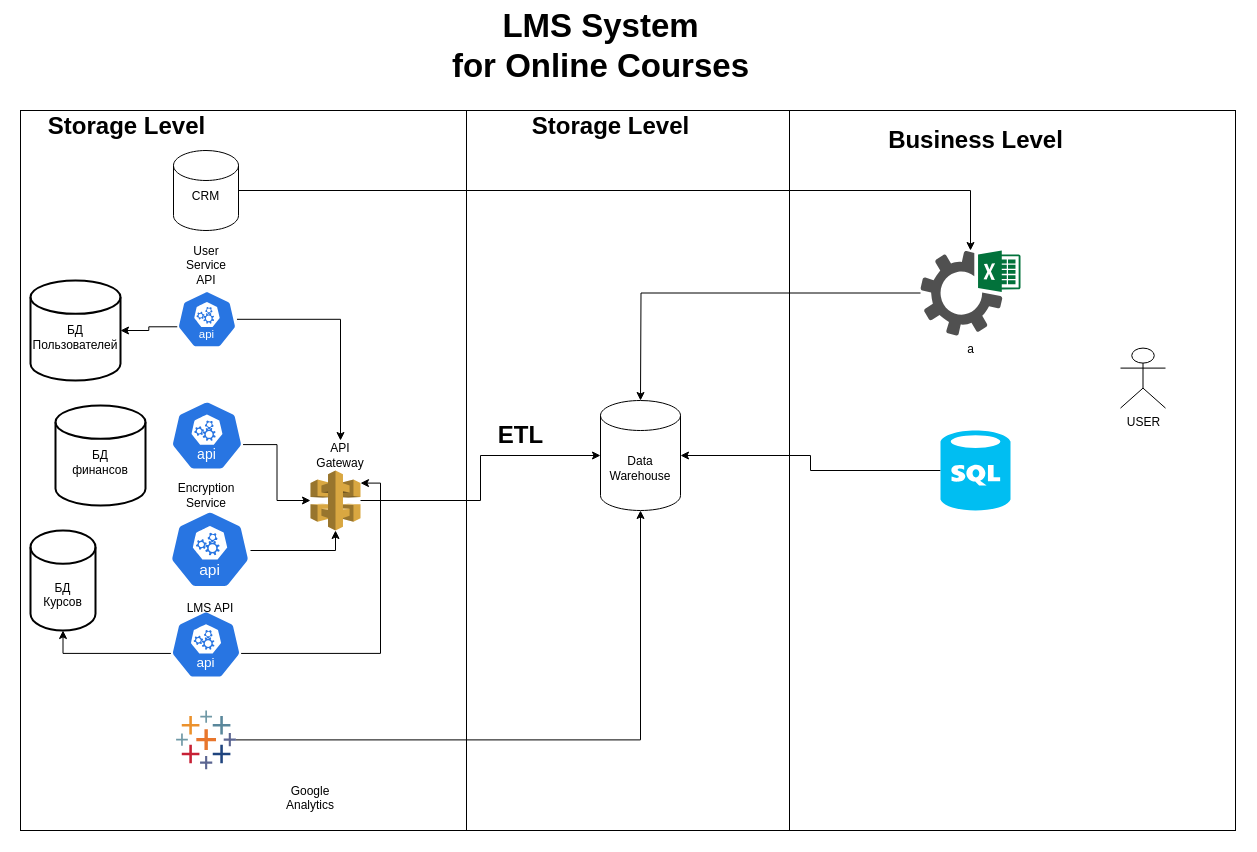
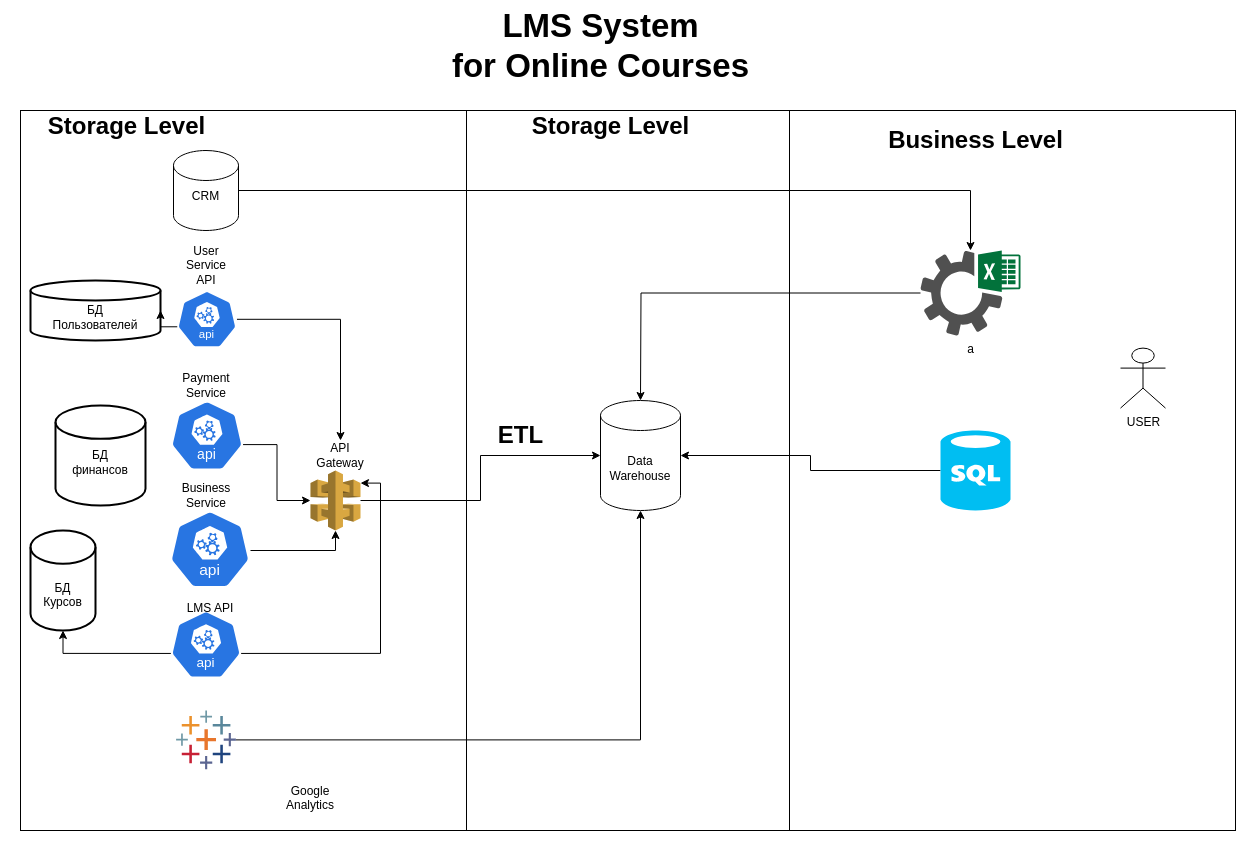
node "БД Пользователей": size 90x100 -> 130x60
node "Payment Service": added
node "Encryption Service": label "Encryption Service" -> "Business Service"
